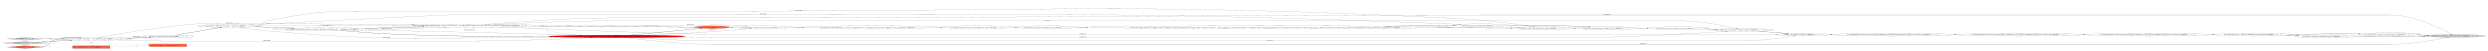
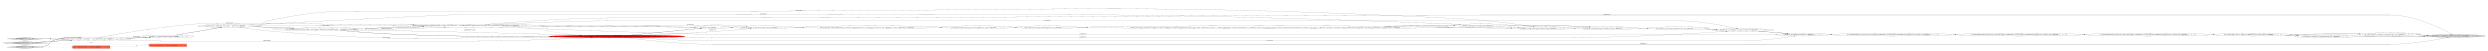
node "testHarness.open()@@@8@@@['1', '1', '1']": fillcolor tomato -> white
node "testOnTimeFire['1', '0', '0']": fillcolor tomato -> lightgray
